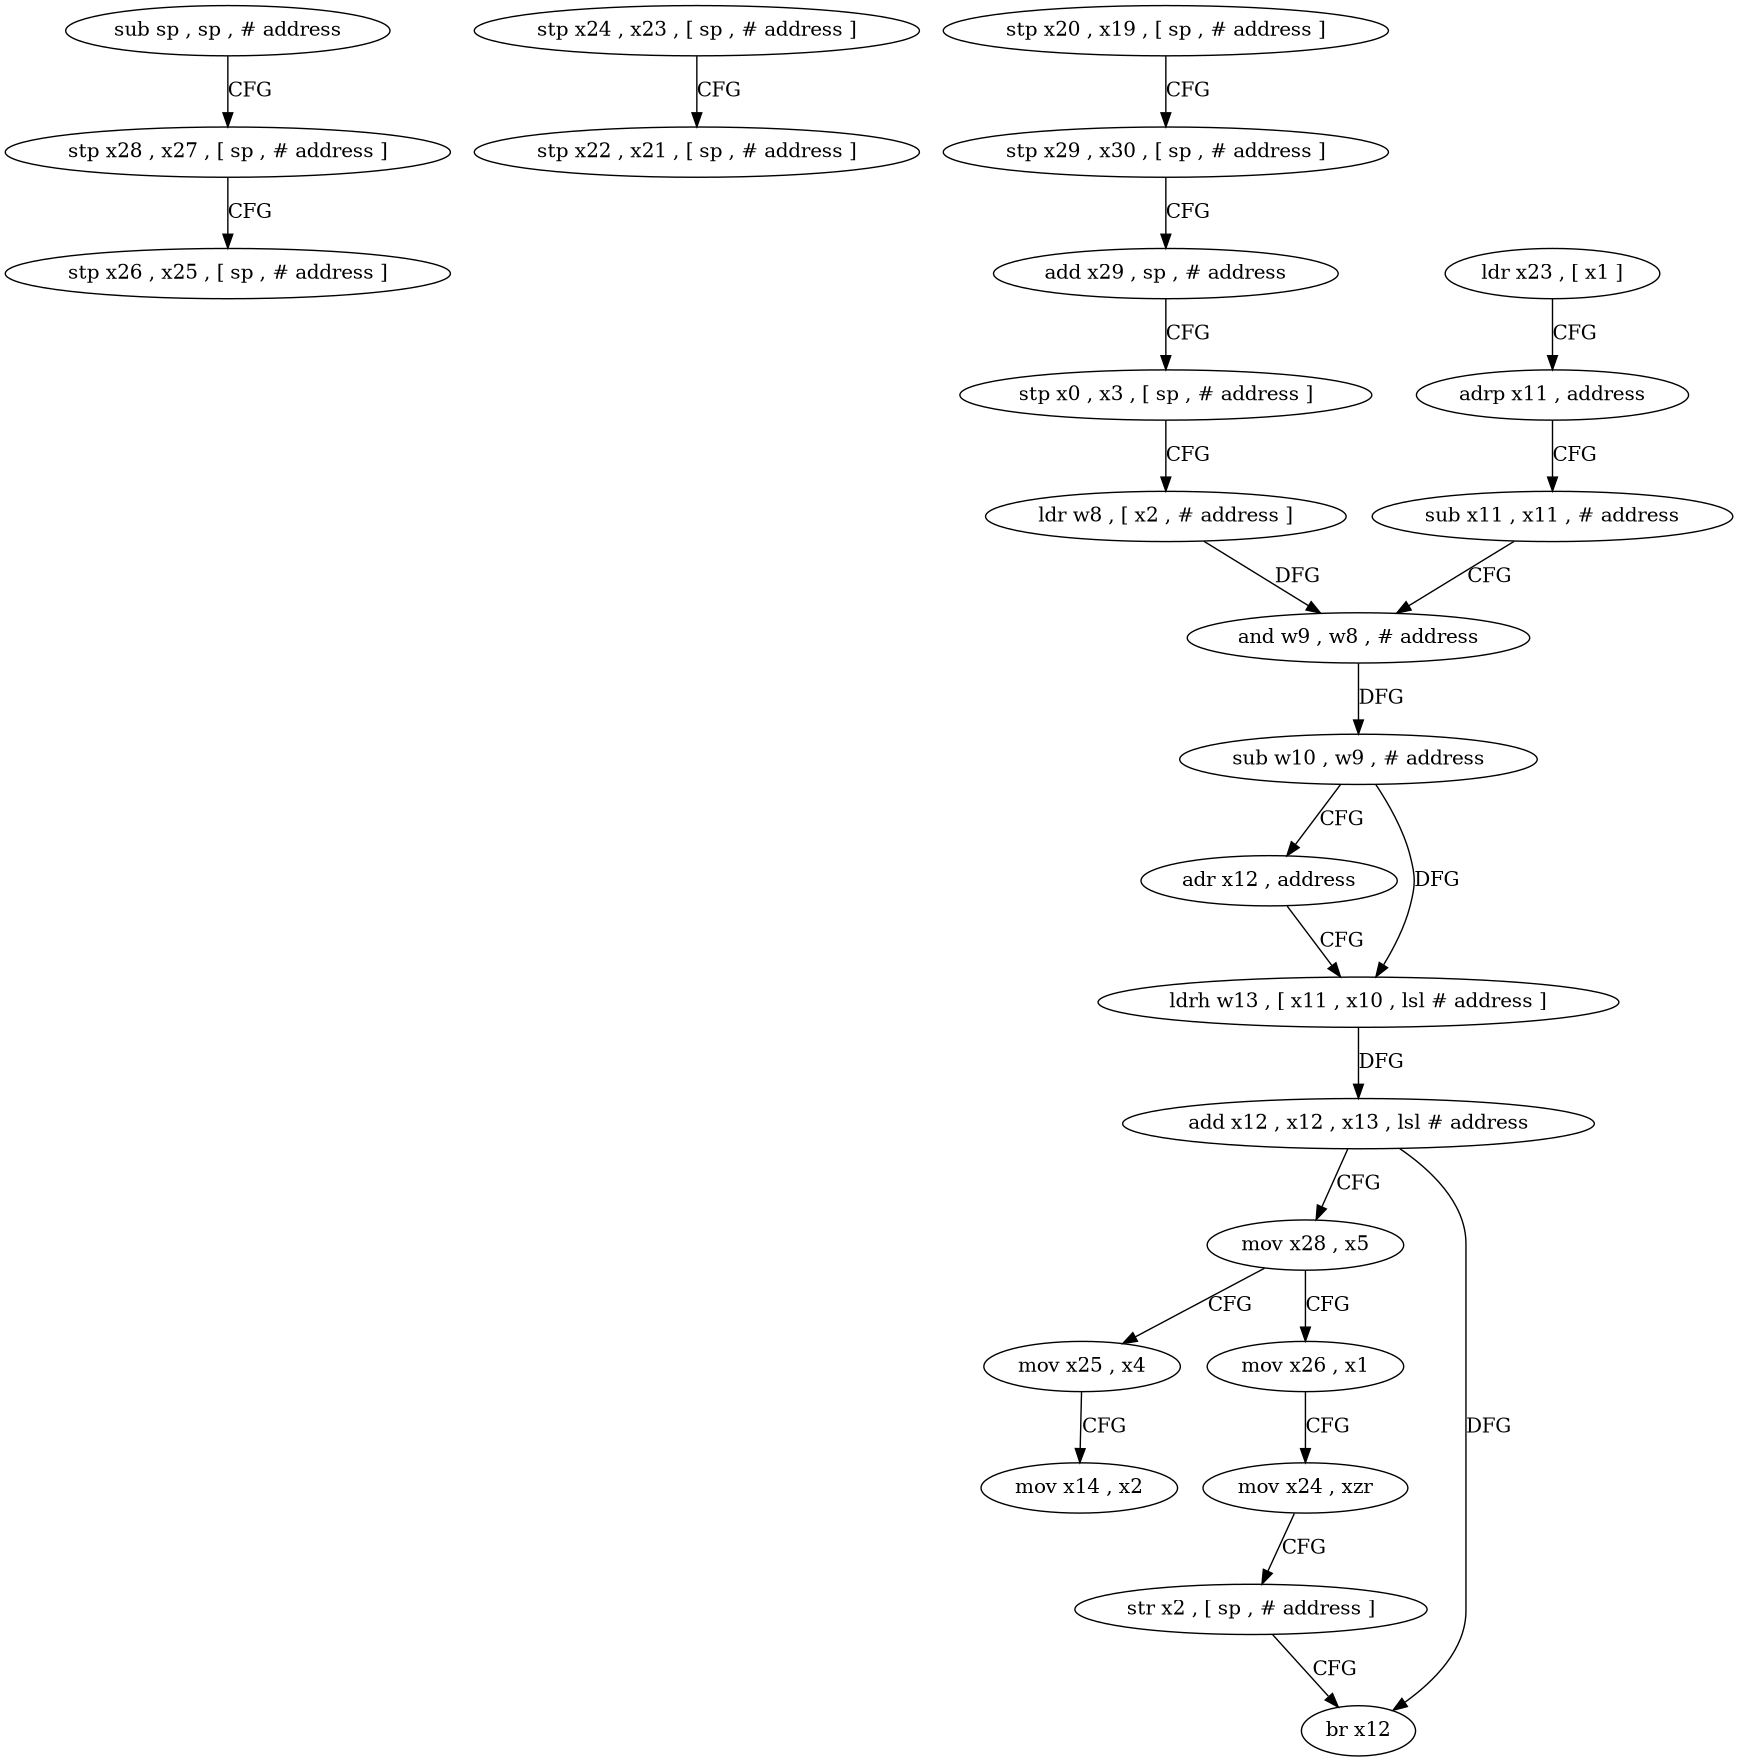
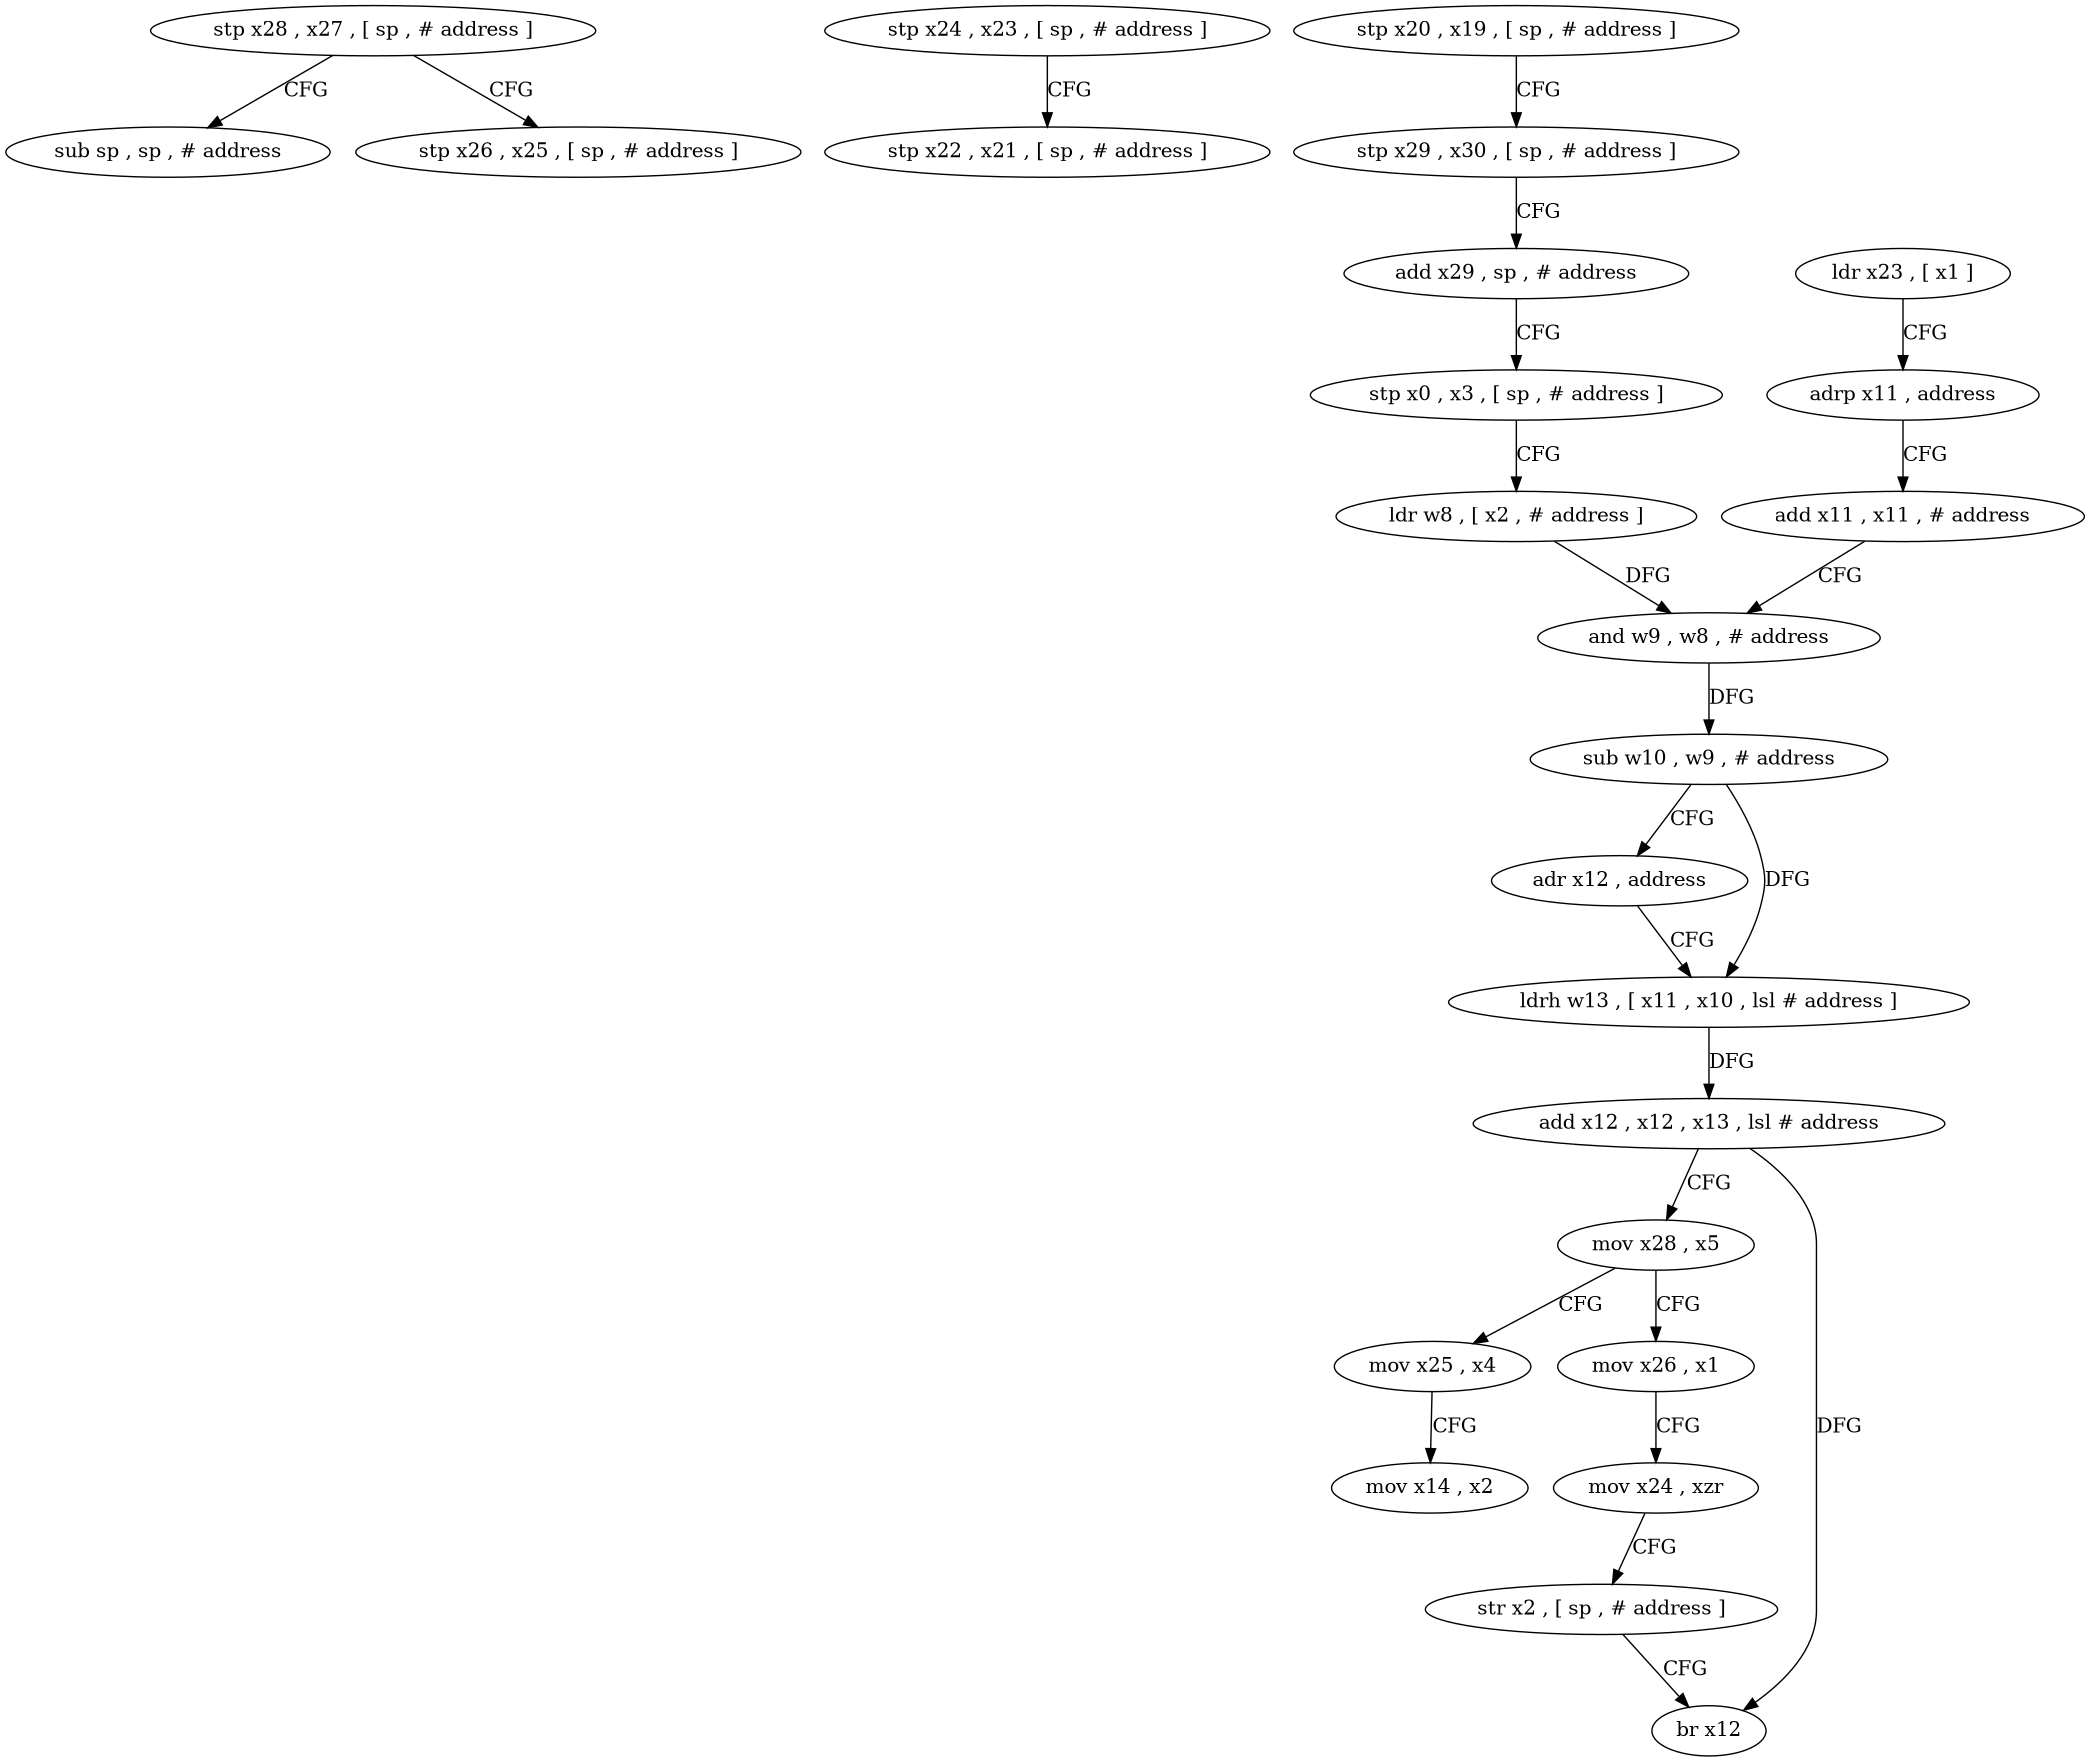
edge "sub sp , sp , # address" -> "stp x28 , x27 , [ sp , # address ]": reversed
node "sub x11 , x11 , # address": label "sub x11 , x11 , # address" -> "add x11 , x11 , # address"
